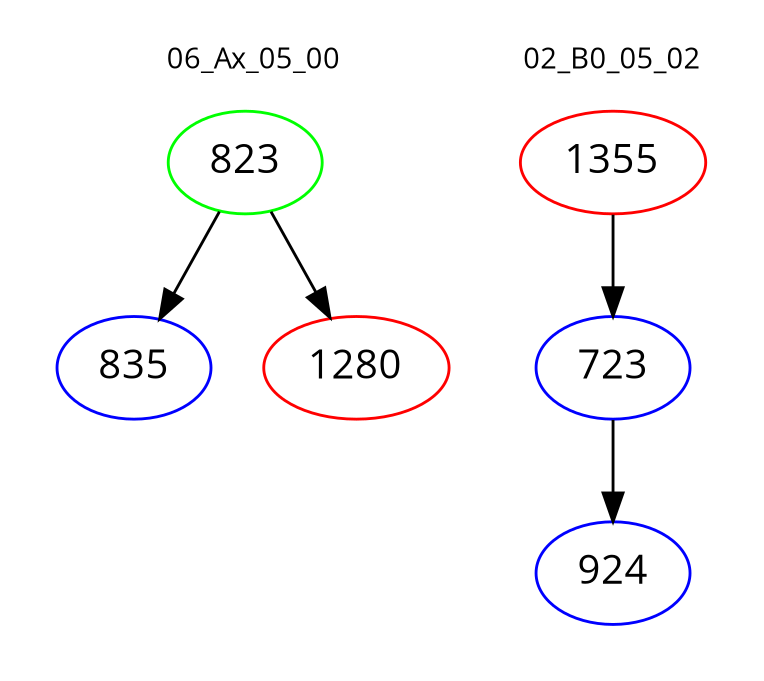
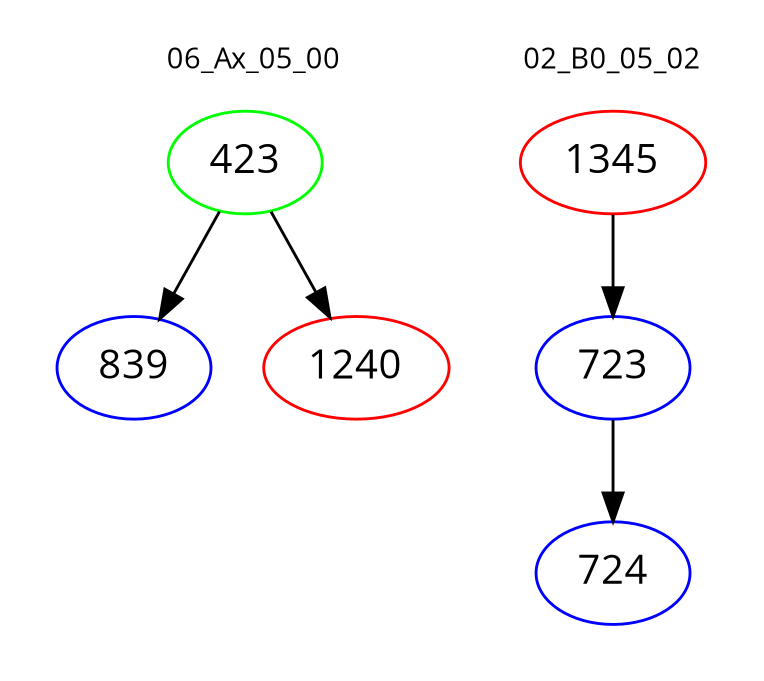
node "823": label "823" -> "423"
node "1355": label "1355" -> "1345"
node "835": label "835" -> "839"
node "1280": label "1280" -> "1240"
node "924": label "924" -> "724"
